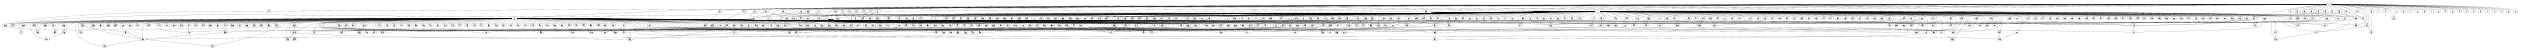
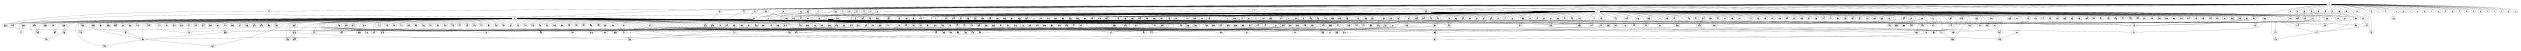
node "253": added
